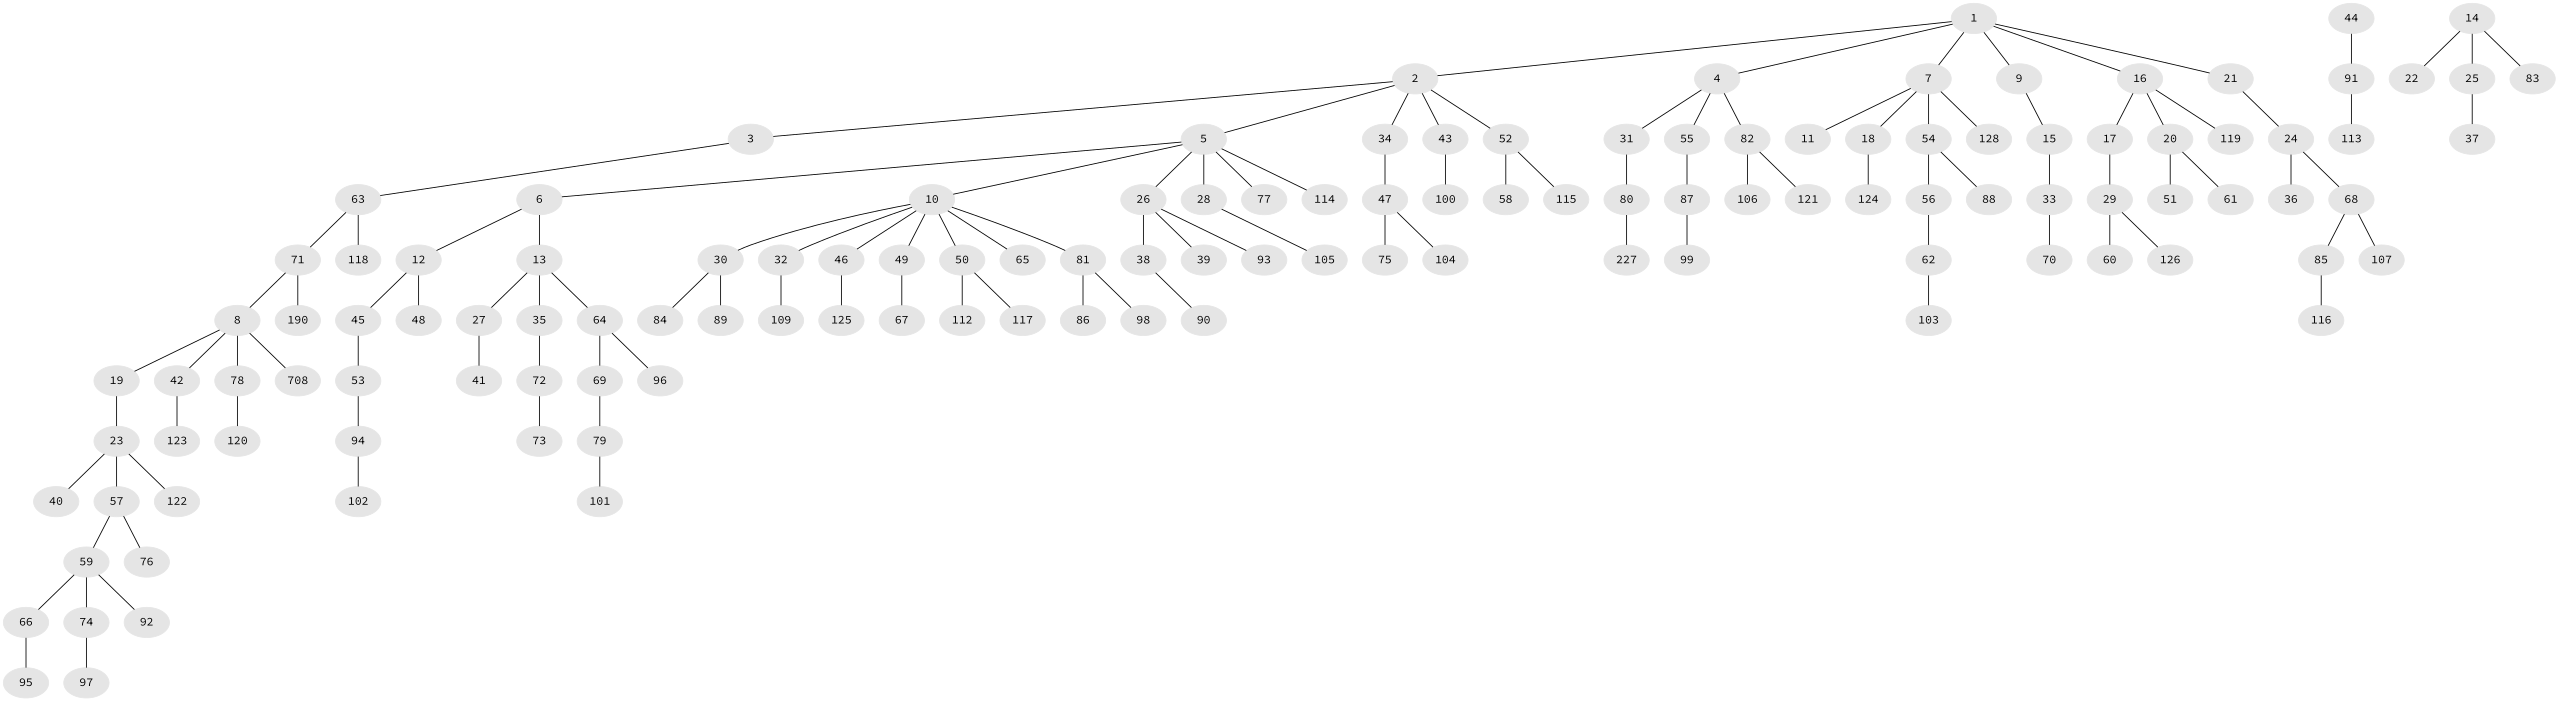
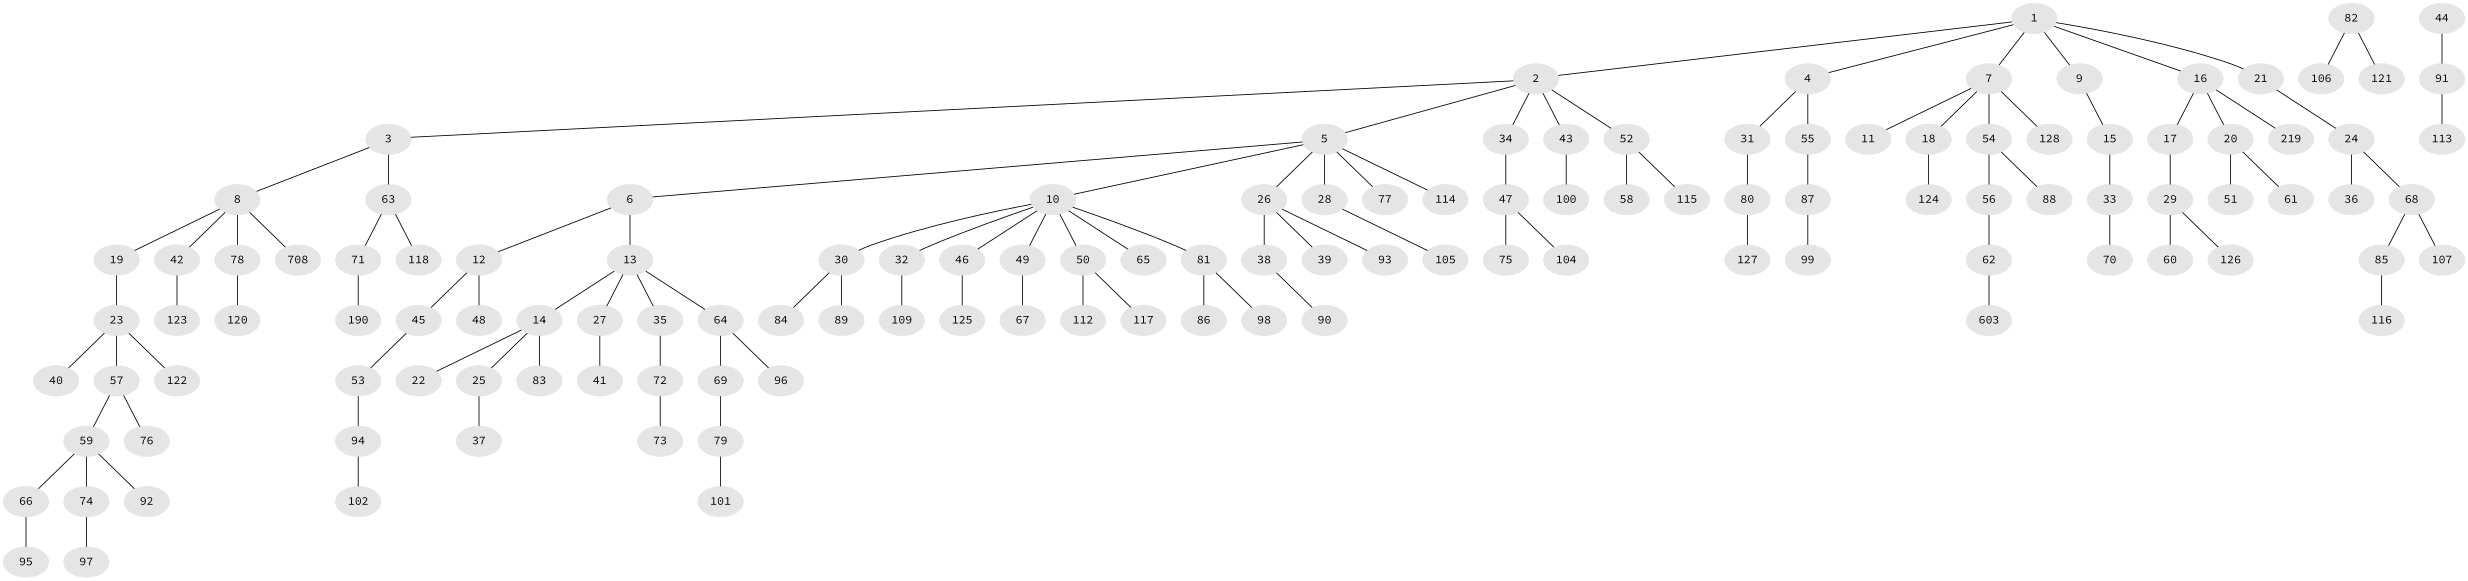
edge "4" -- "82": removed
node "119": label "119" -> "219"
node "227": label "227" -> "127"
edge "71" -- "8": now "3" -- "8"
edge "13" -- "14": added
node "103": label "103" -> "603"
